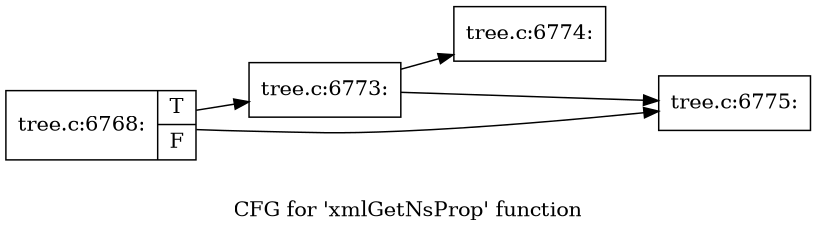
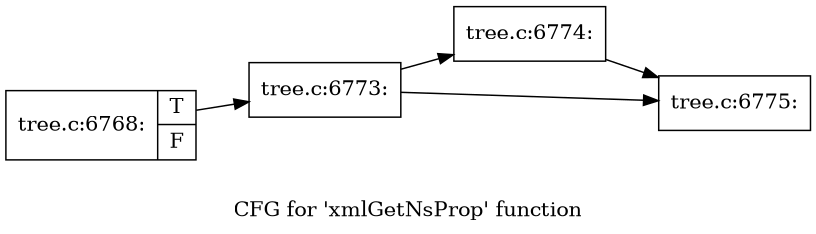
edge "tree.c:6768:" -> "tree.c:6775:": now "tree.c:6774:" -> "tree.c:6775:"
